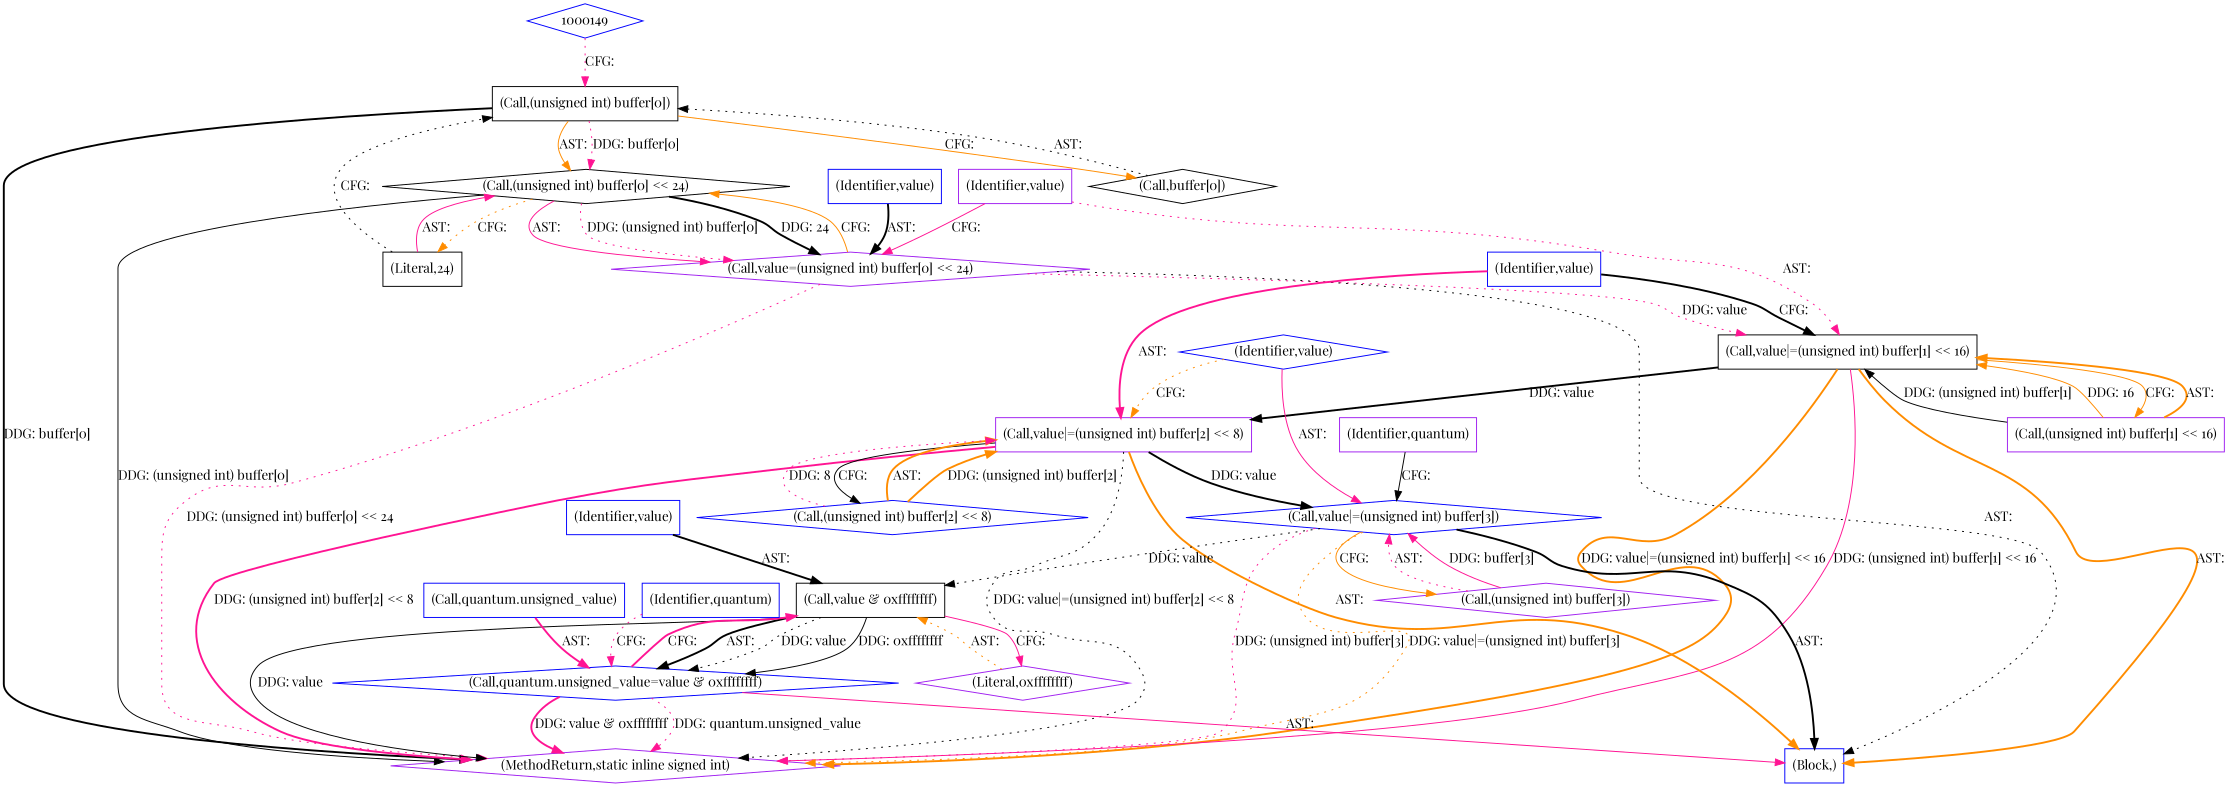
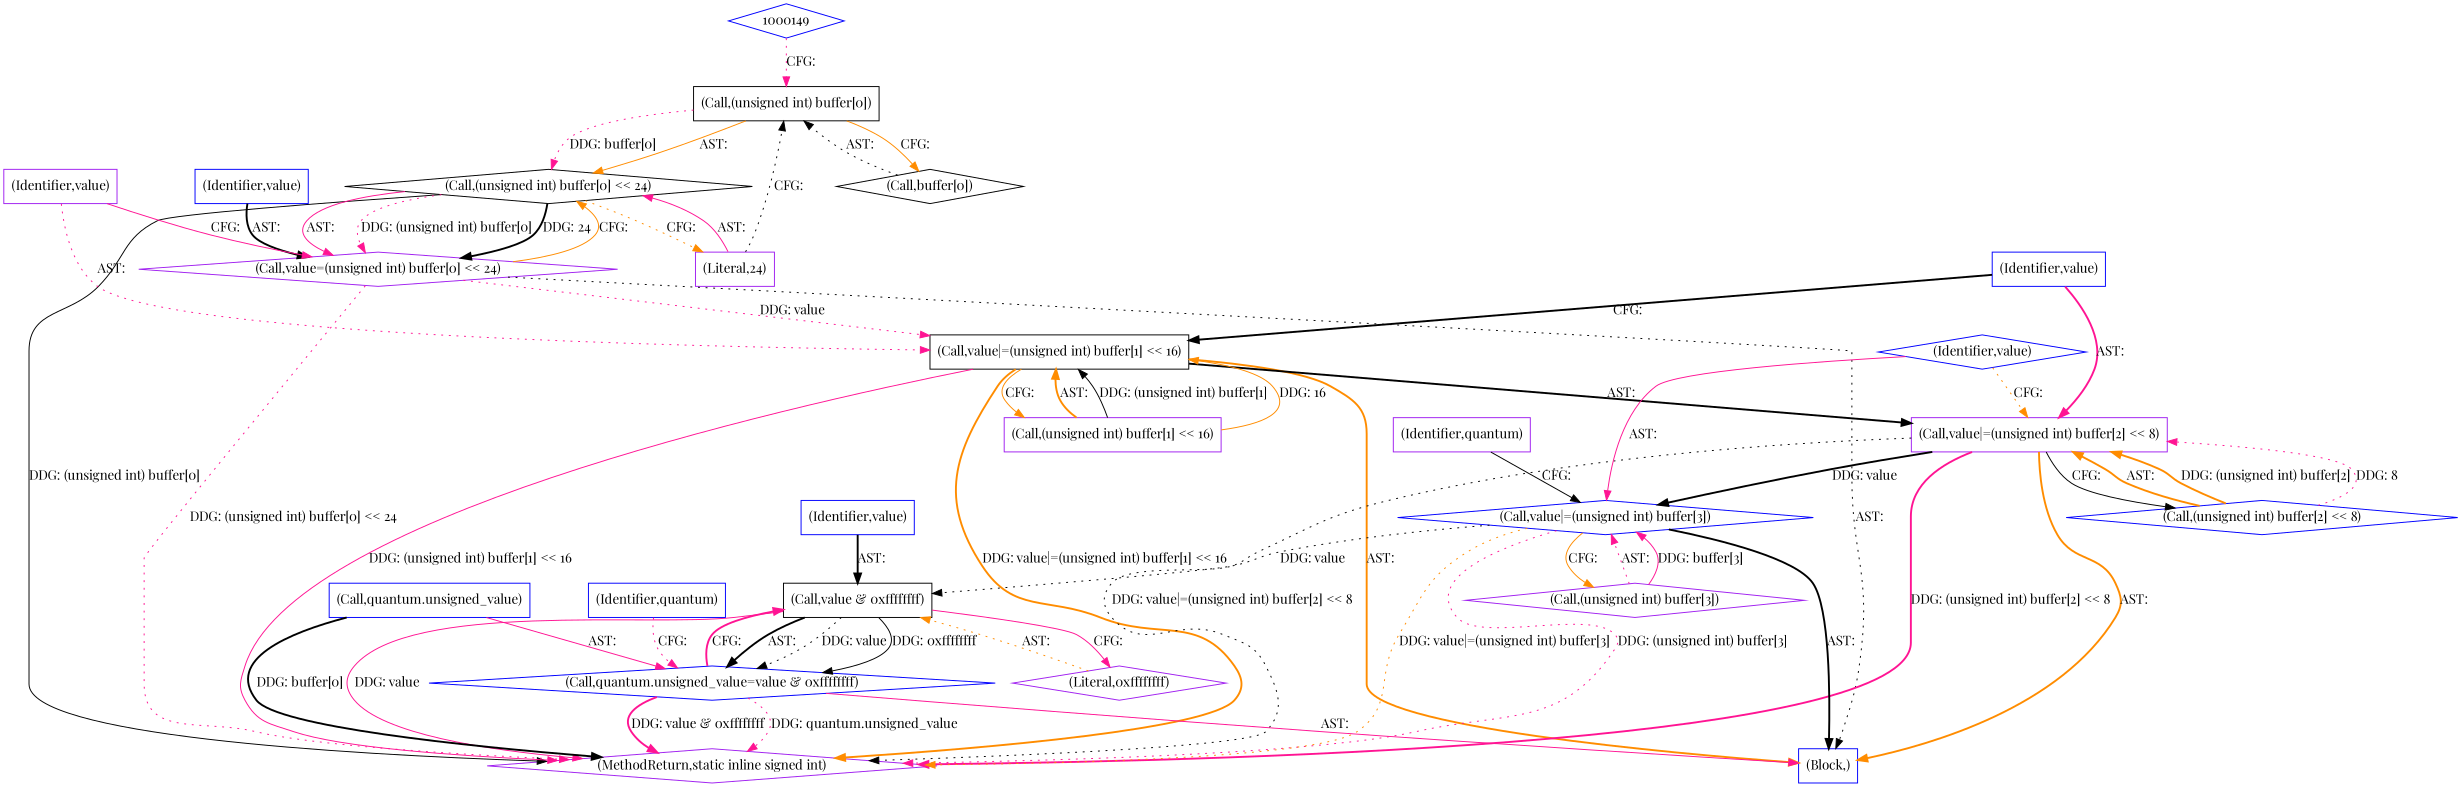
node "(Literal,24)": color black -> purple
edge "(Call,value|=(unsigned int) buffer[1] << 16)" -> "(Call,value|=(unsigned int) buffer[2] << 8)": label "DDG: value" -> "AST: "
edge "(Call,(unsigned int) buffer[0])" -> "(MethodReturn,static inline signed int)": now "(Call,quantum.unsigned_value)" -> "(MethodReturn,static inline signed int)"
edge "(Call,value & 0xffffffff)" -> "(MethodReturn,static inline signed int)": color black -> deeppink
edge "(Call,quantum.unsigned_value)" -> "(Call,quantum.unsigned_value=value & 0xffffffff)": style bold -> solid
